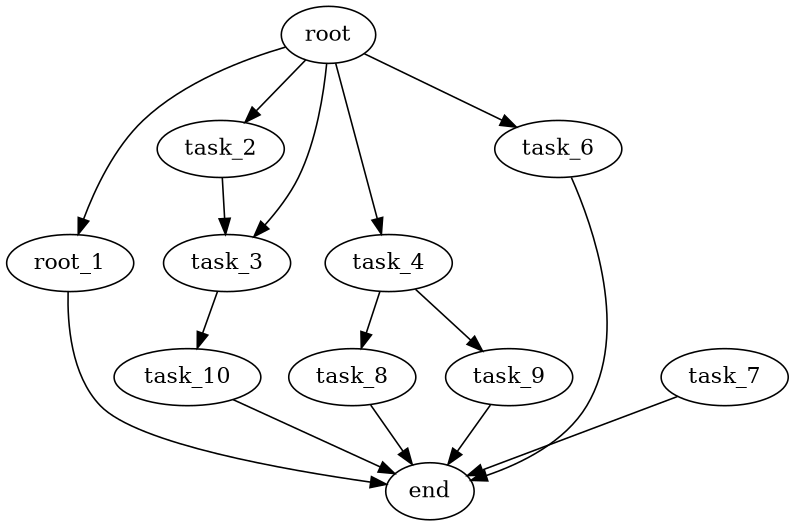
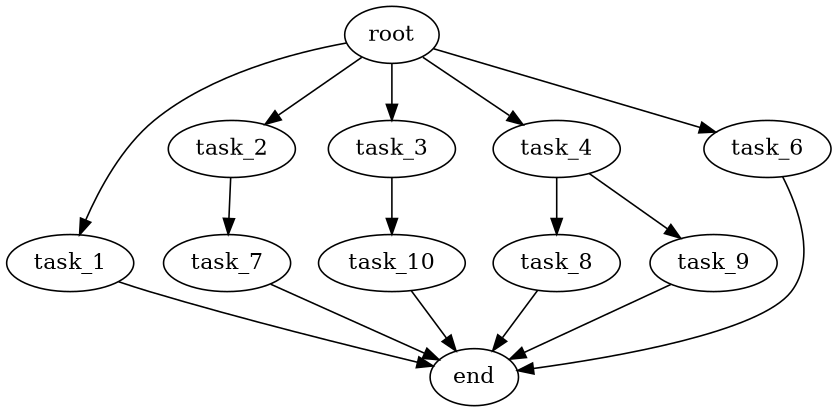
edge "task_2" -> "task_3": now "task_2" -> "task_7"
node "root_1": label "root_1" -> "task_1"
